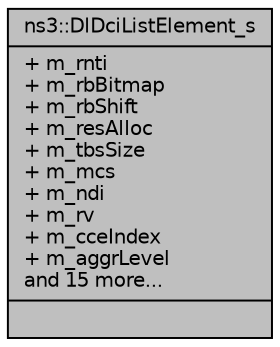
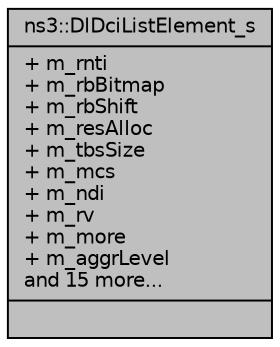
node "ns3::DlDciListElement_s": text "+ m_cceIndex" -> "+ m_more"
